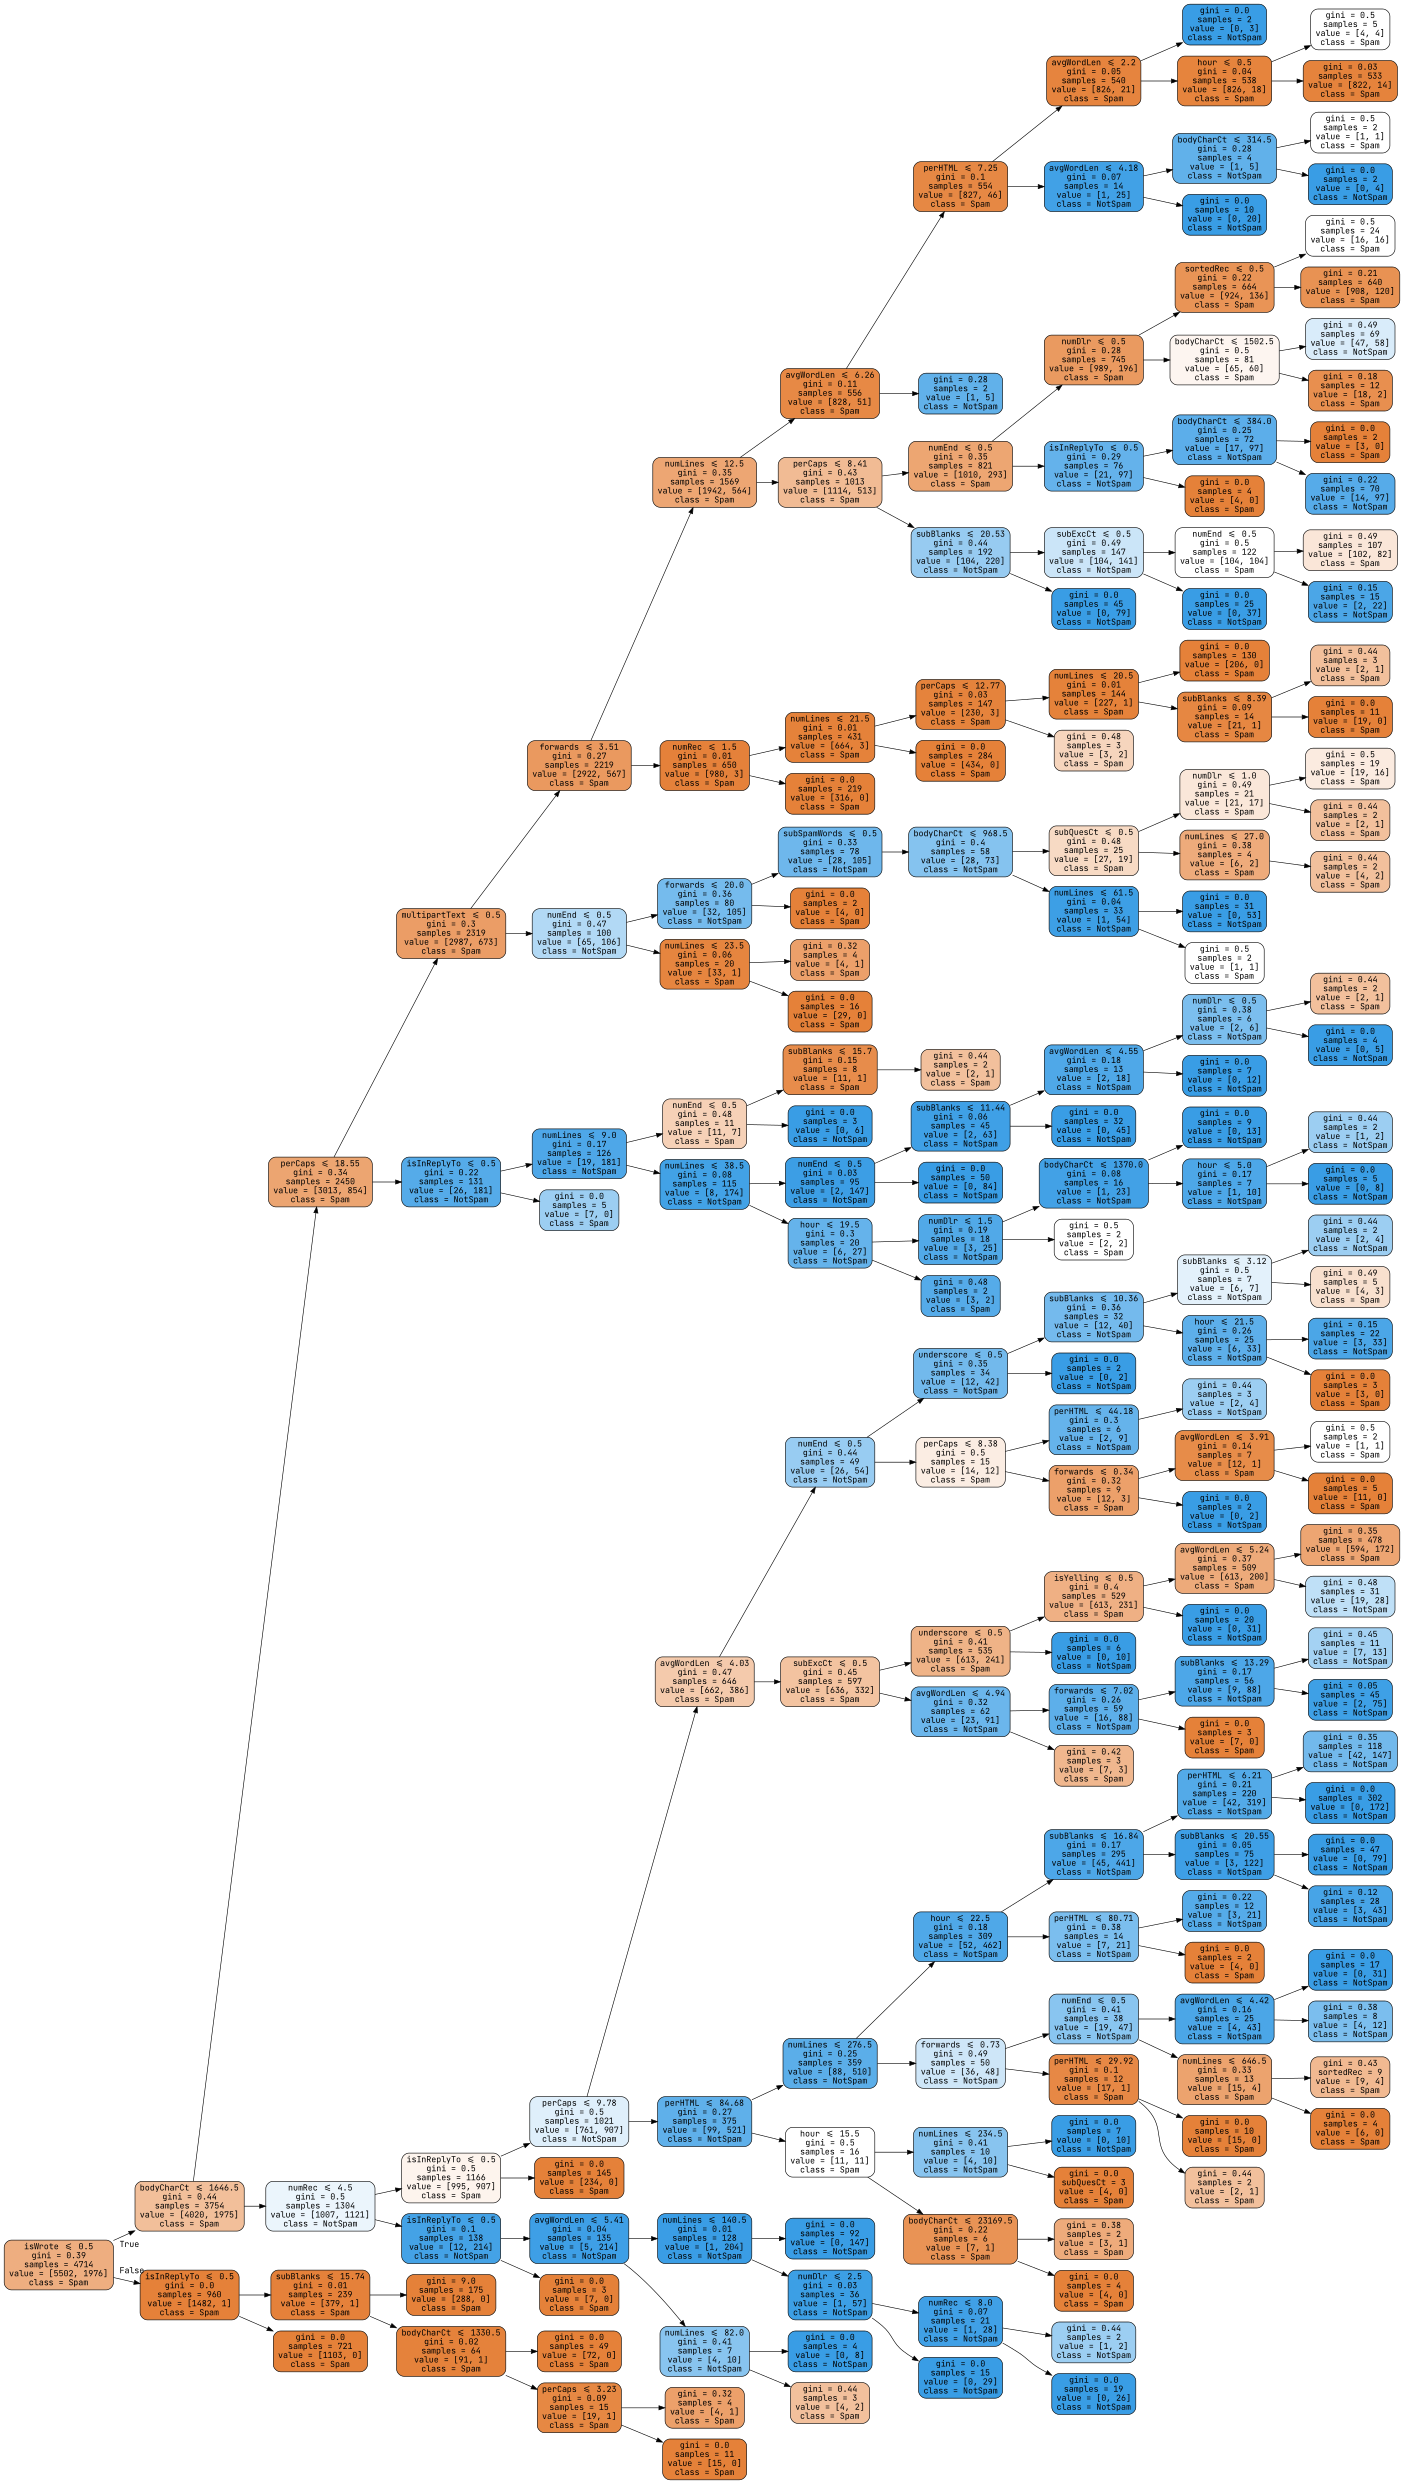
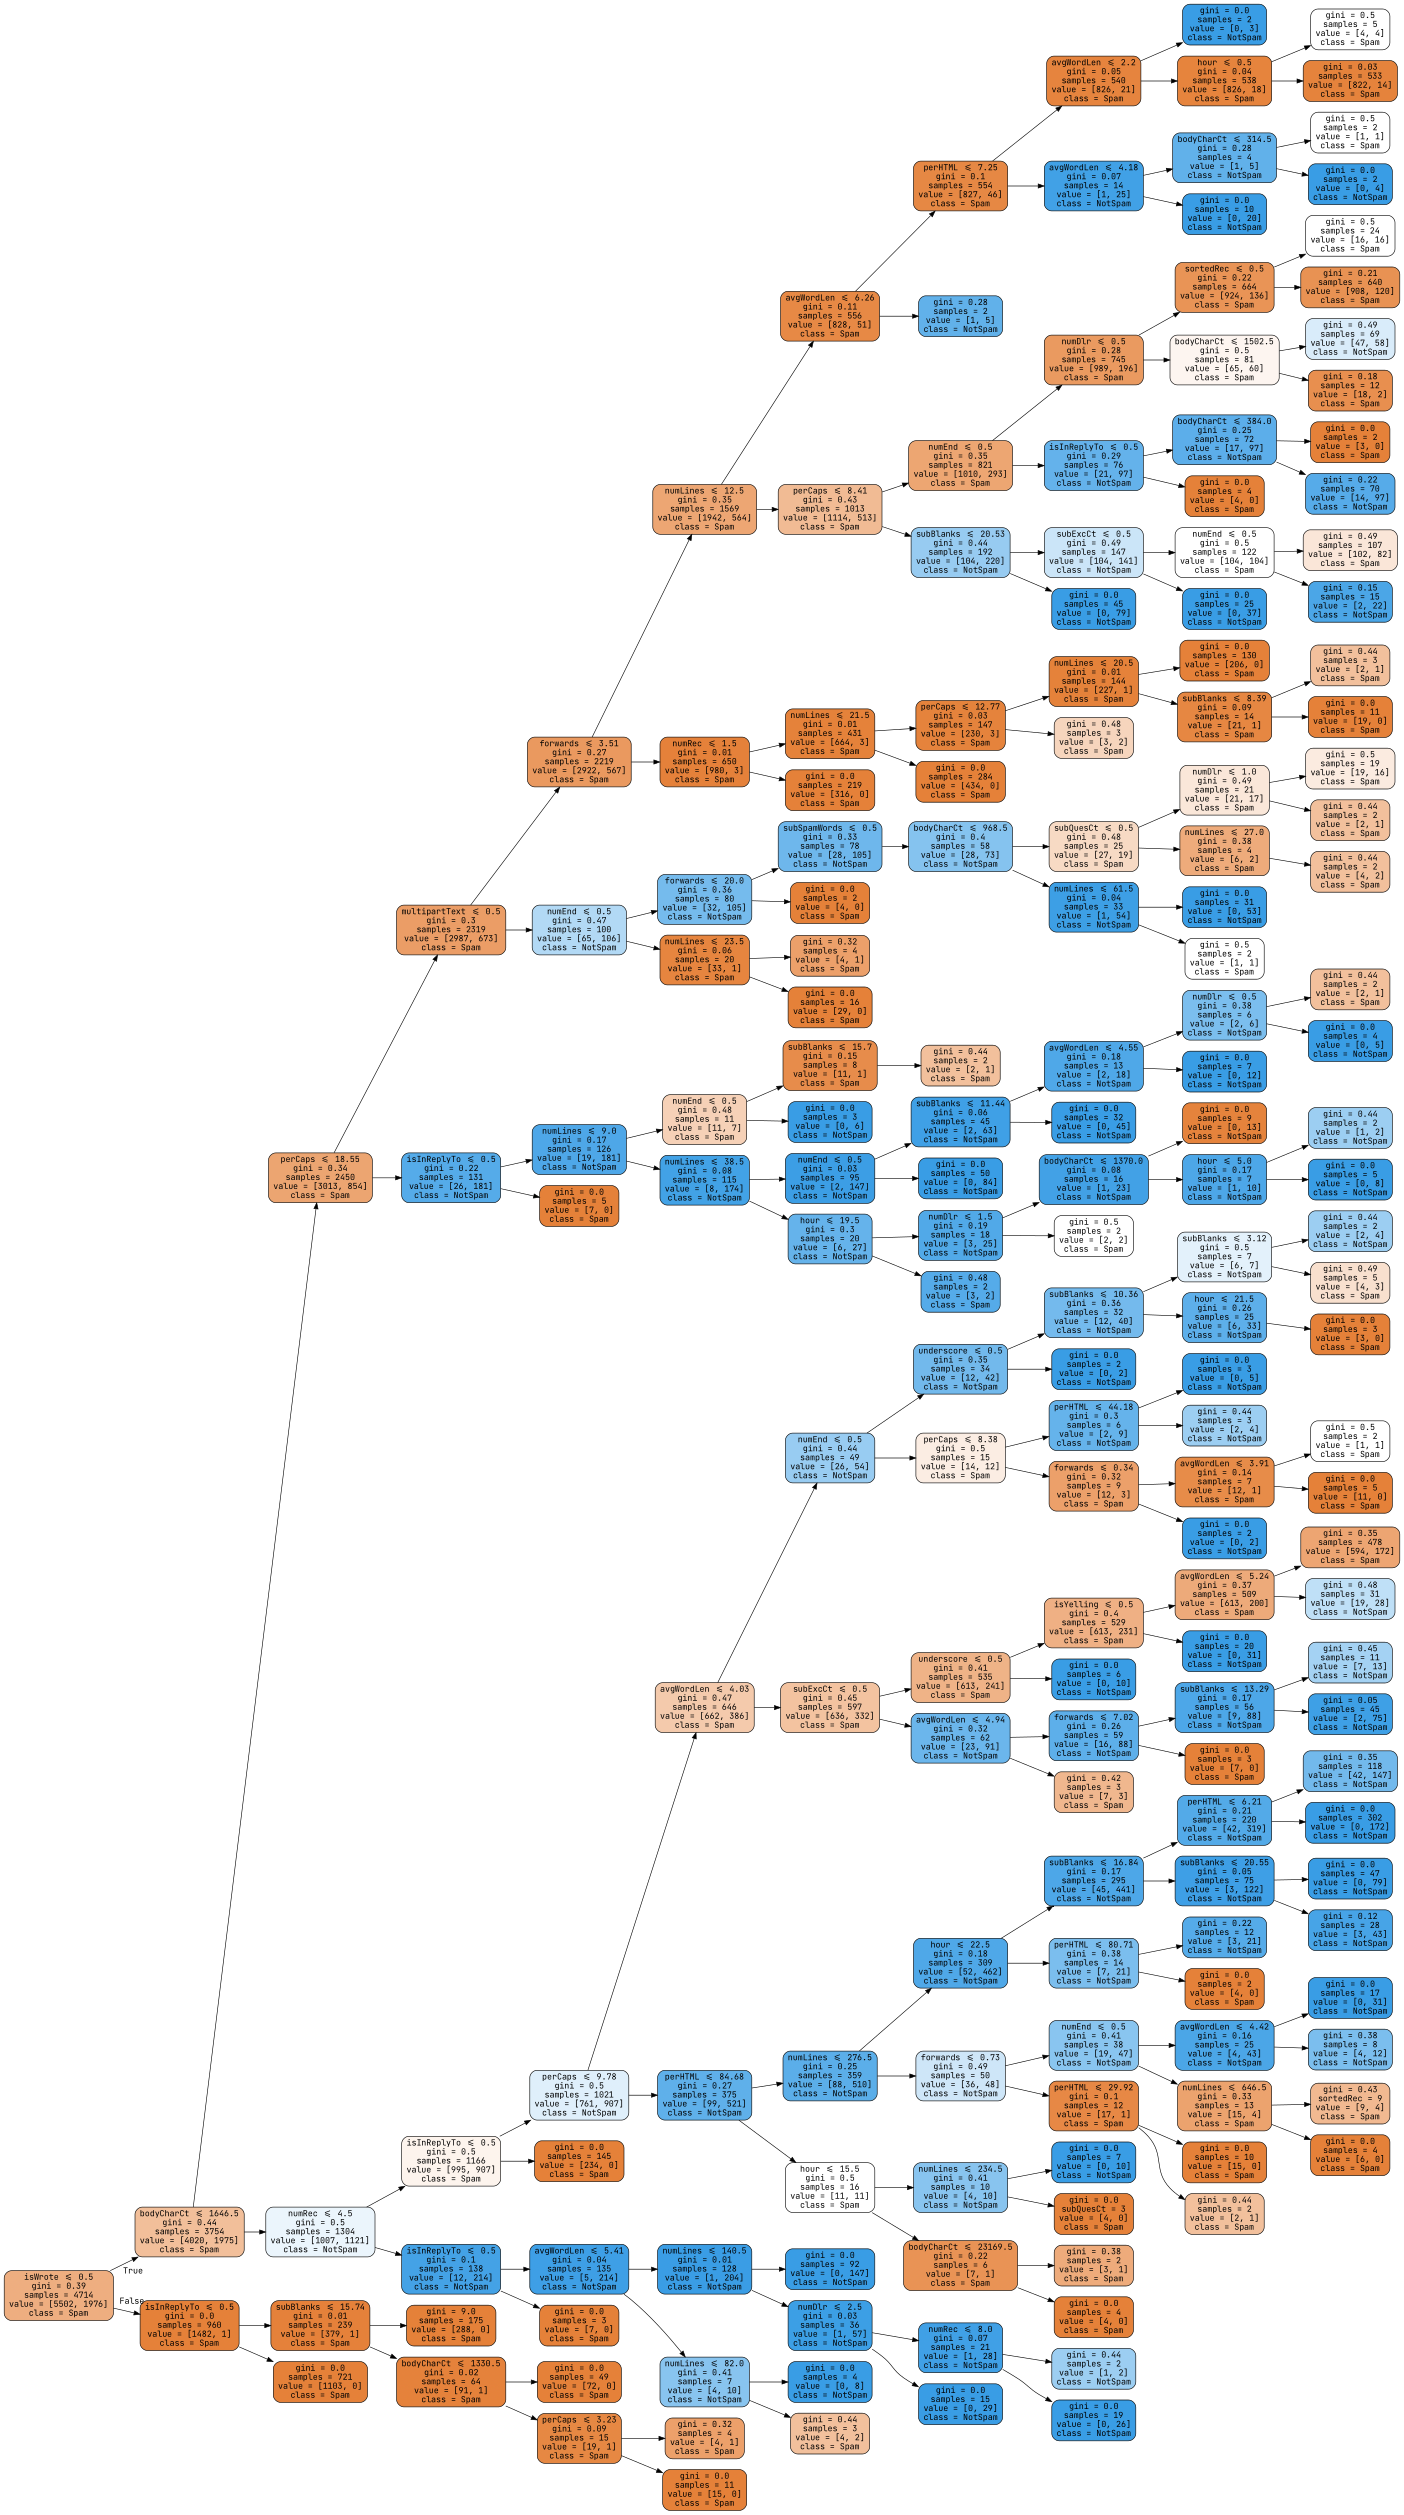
node "gini = 0.0 samples = 9 value = [0, 13] class = NotSpam": fillcolor #399de5 -> #e5833c
node "gini = 0.0 samples = 5 value = [7, 0] class = Spam": fillcolor #9ccef2 -> #e58139
node "gini = 0.15 samples = 22 value = [3, 33] class = NotSpam": removed
node "gini = 0.0 samples = 3 value = [0, 5] class = NotSpam": added
